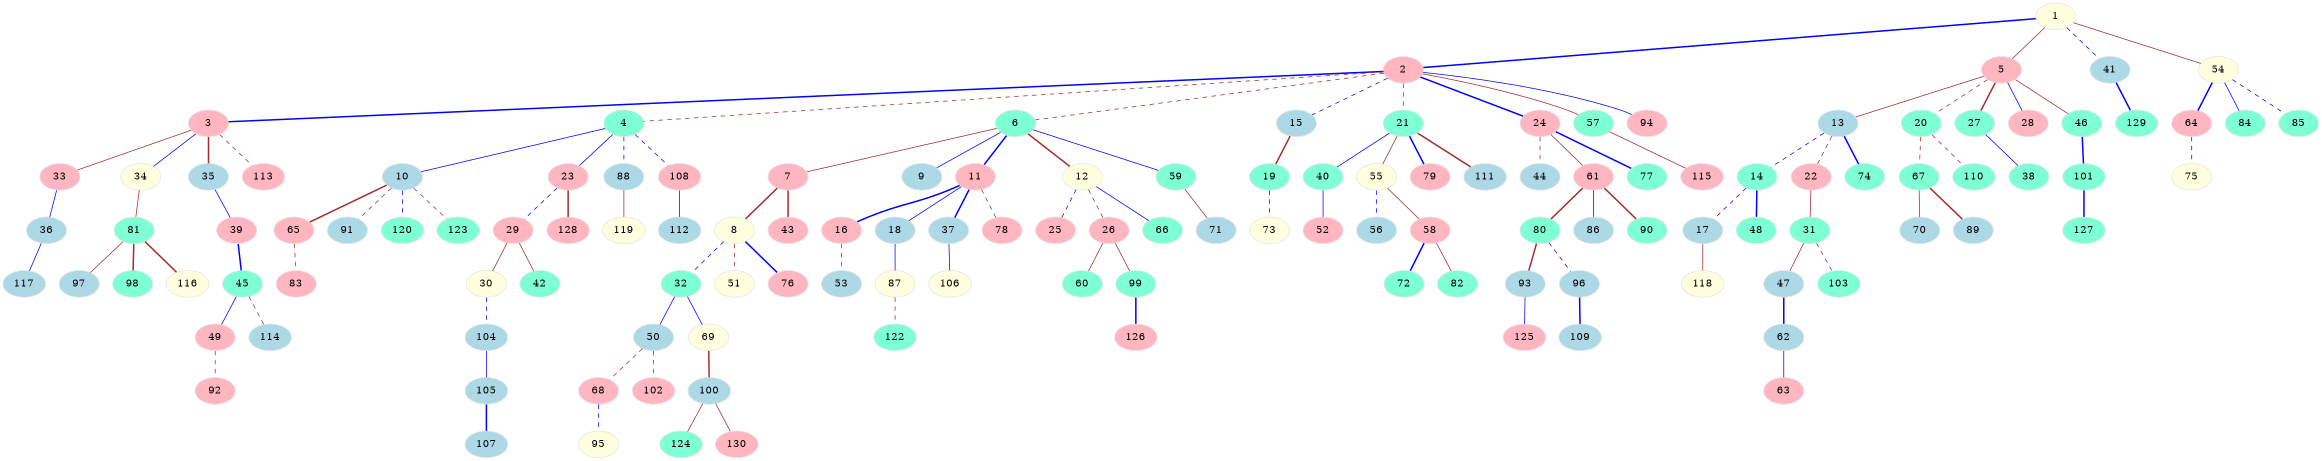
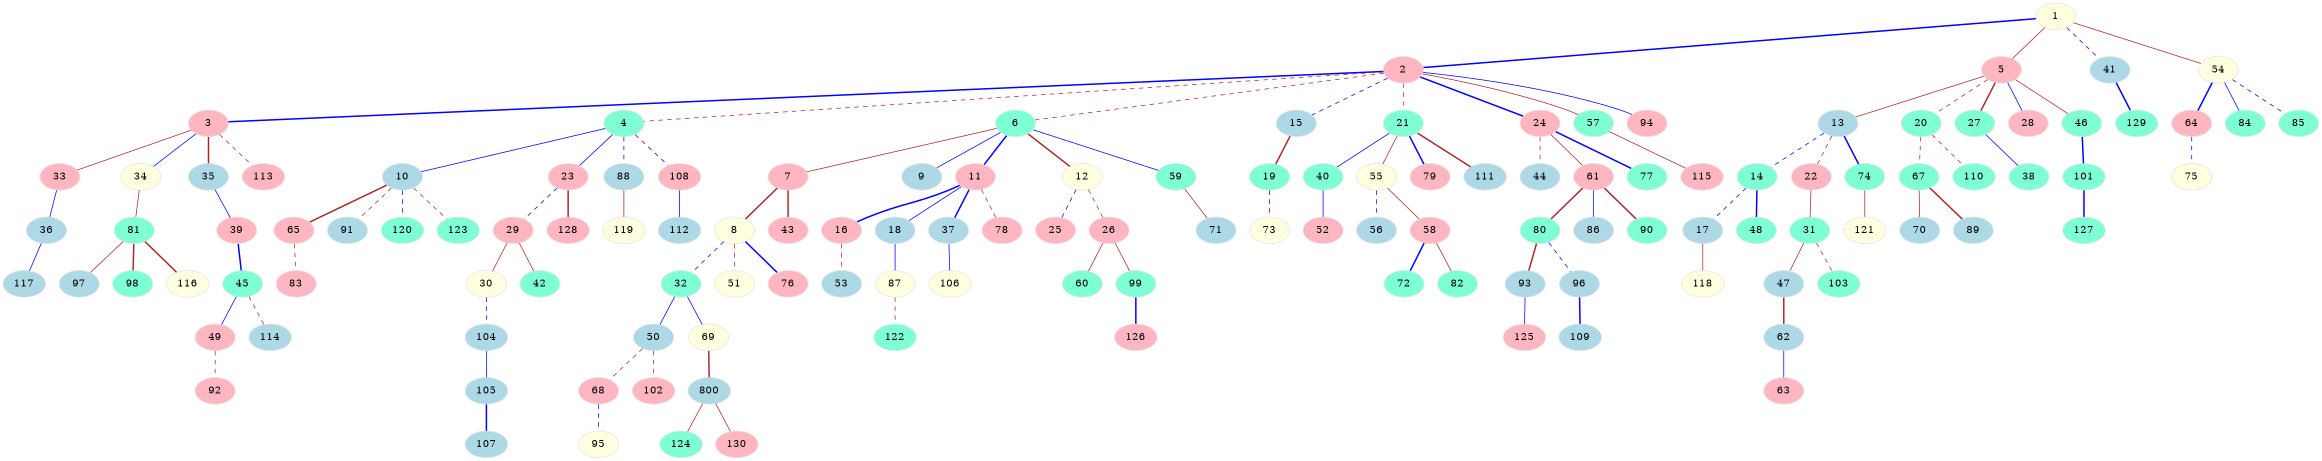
node "66": removed
node "121": added
edge "47" -- "62": color blue -> brown
node "100": label "100" -> "800"
